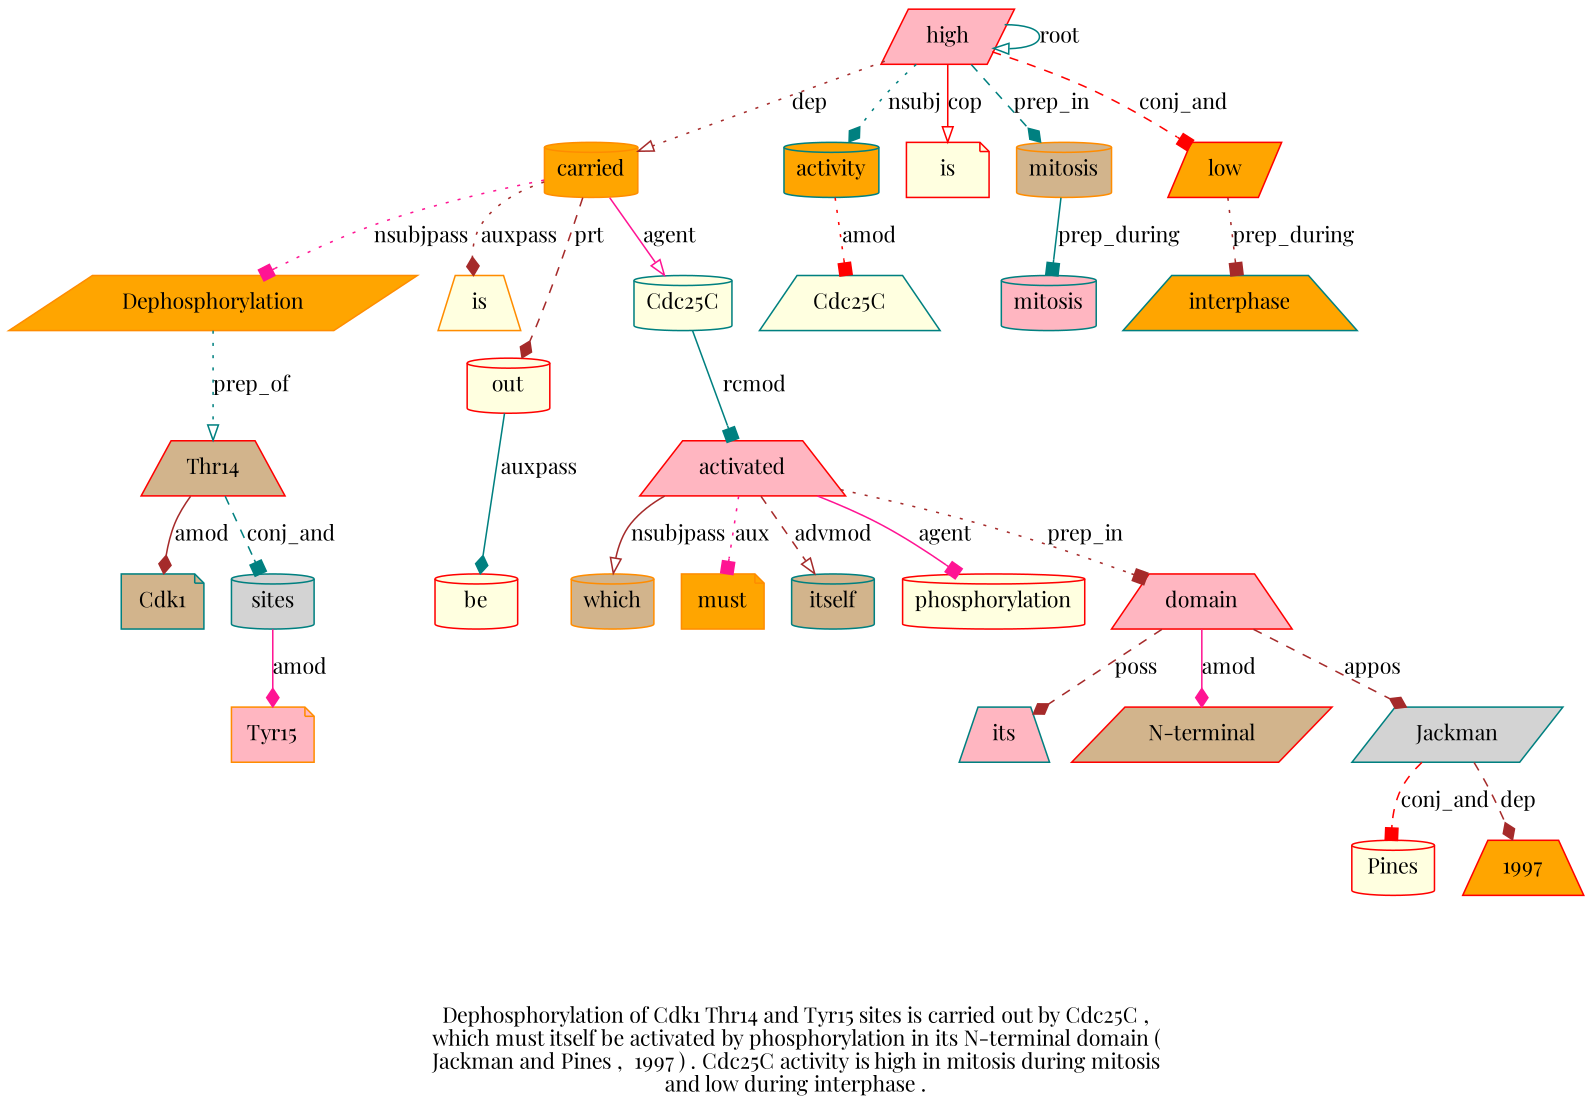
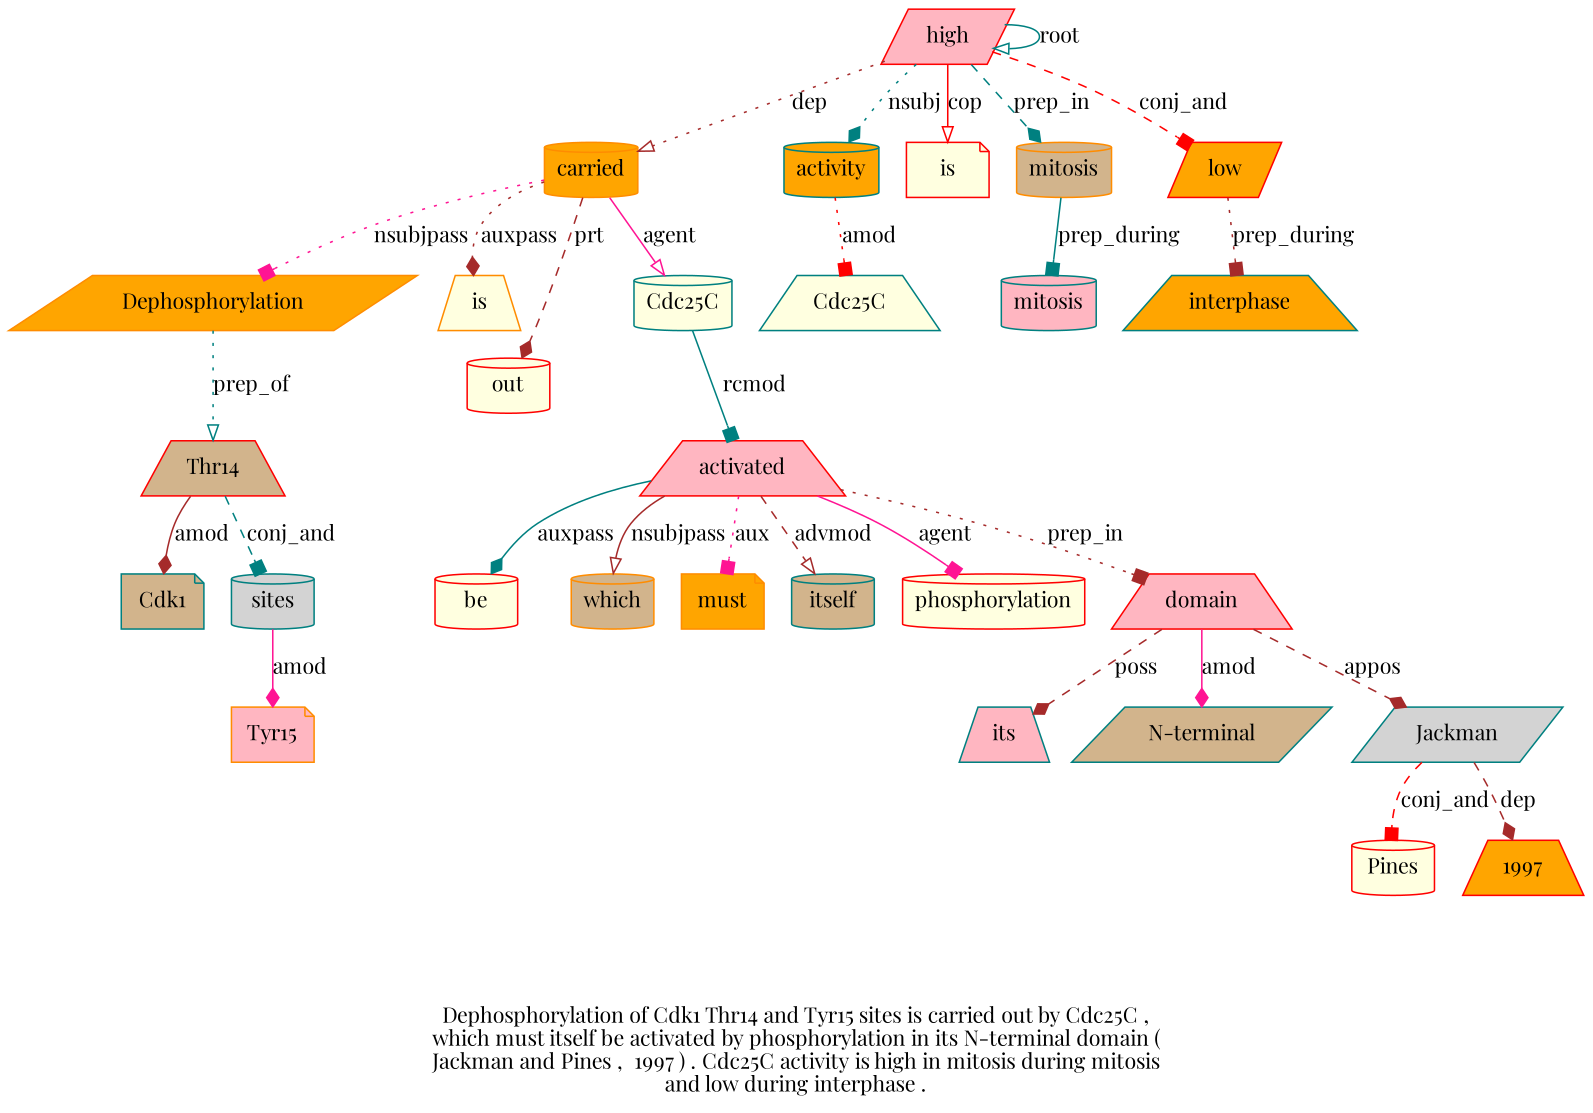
edge "out" -> "be": now "activated" -> "be"
node "N-terminal": color red -> teal
